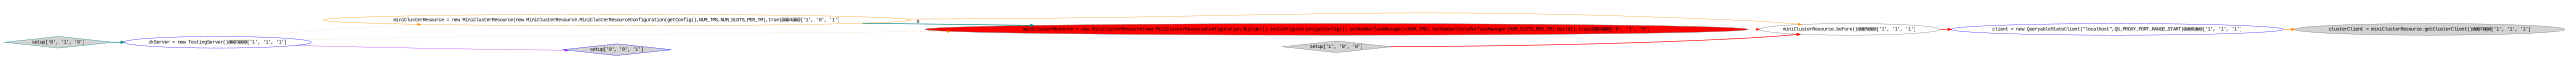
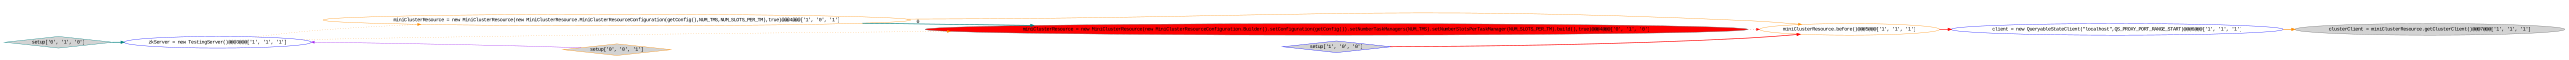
node "miniClusterResource.before()@@@5@@@['1', '1', '1']": color gray40 -> darkorange
node "setup['1', '0', '0']": color gray40 -> blue
edge "zkServer = new TestingServer()@@@3@@@['1', '1', '1']" -> "setup['0', '0', '1']": reversed
node "setup['0', '0', '1']": color blue -> darkorange
